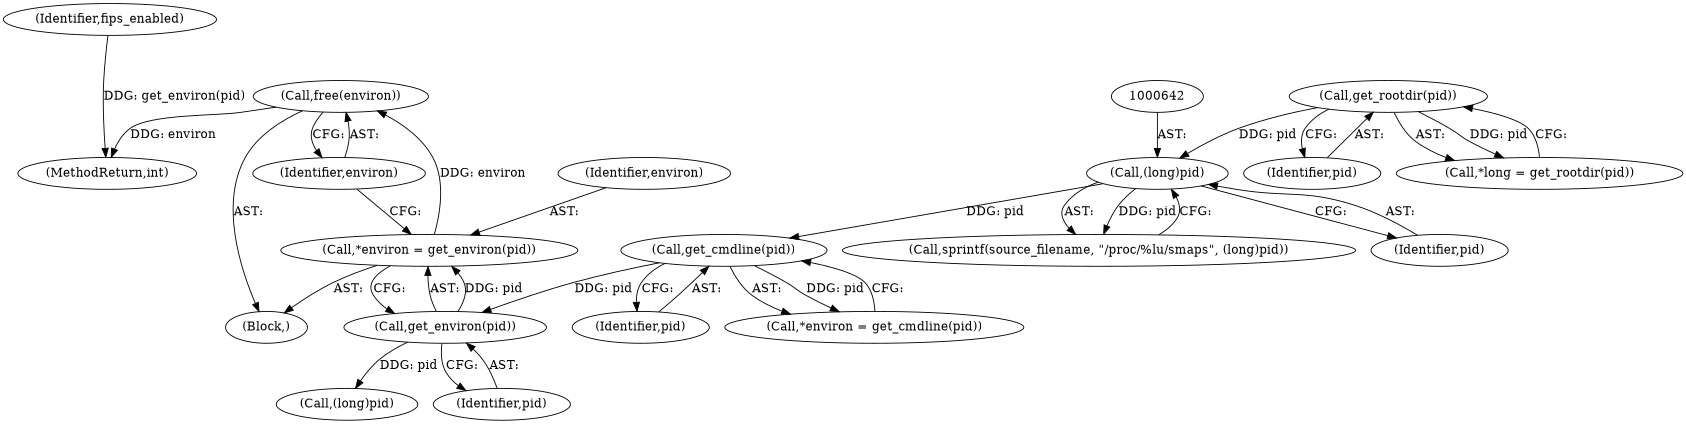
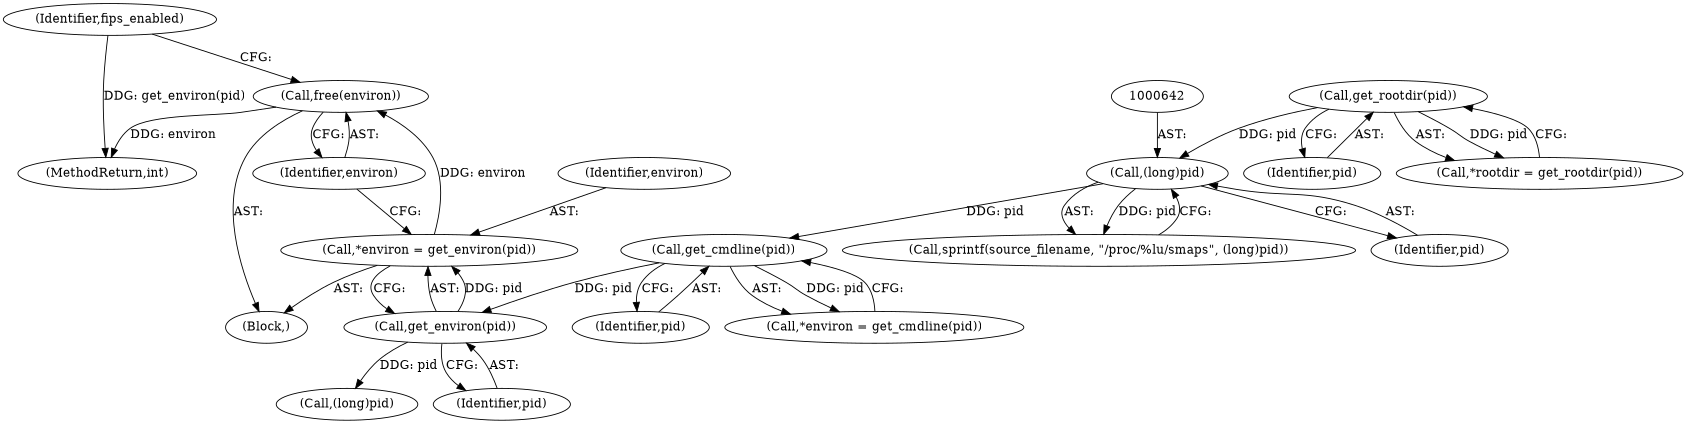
edge "(Identifier,fips_enabled)" -> "(Call,free(environ))": added, label "CFG:"
node "(Call,*long = get_rootdir(pid))": label "(Call,*long = get_rootdir(pid))" -> "(Call,*rootdir = get_rootdir(pid))"
